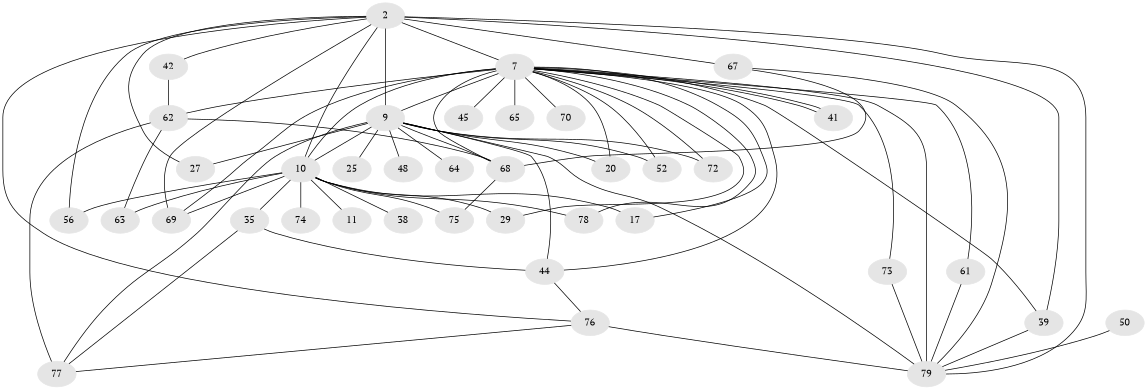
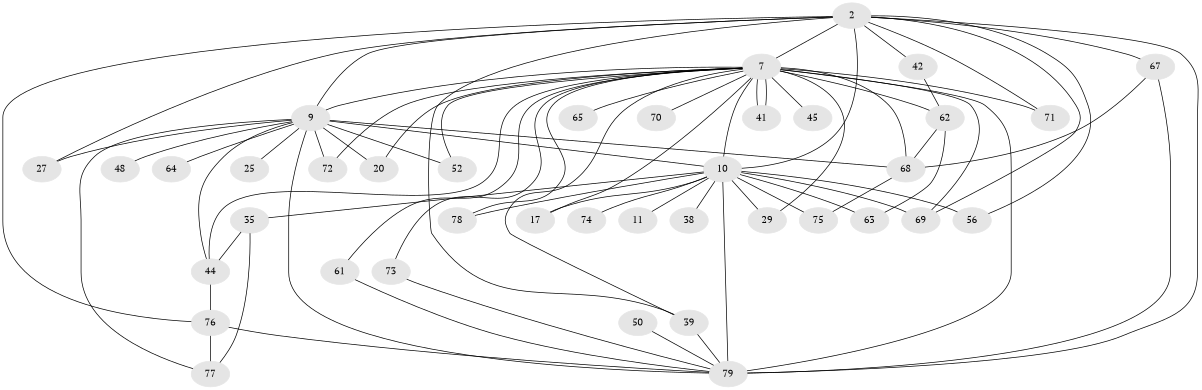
node "71": added
edge "62" -- "77": removed
edge "10" -- "79": added
